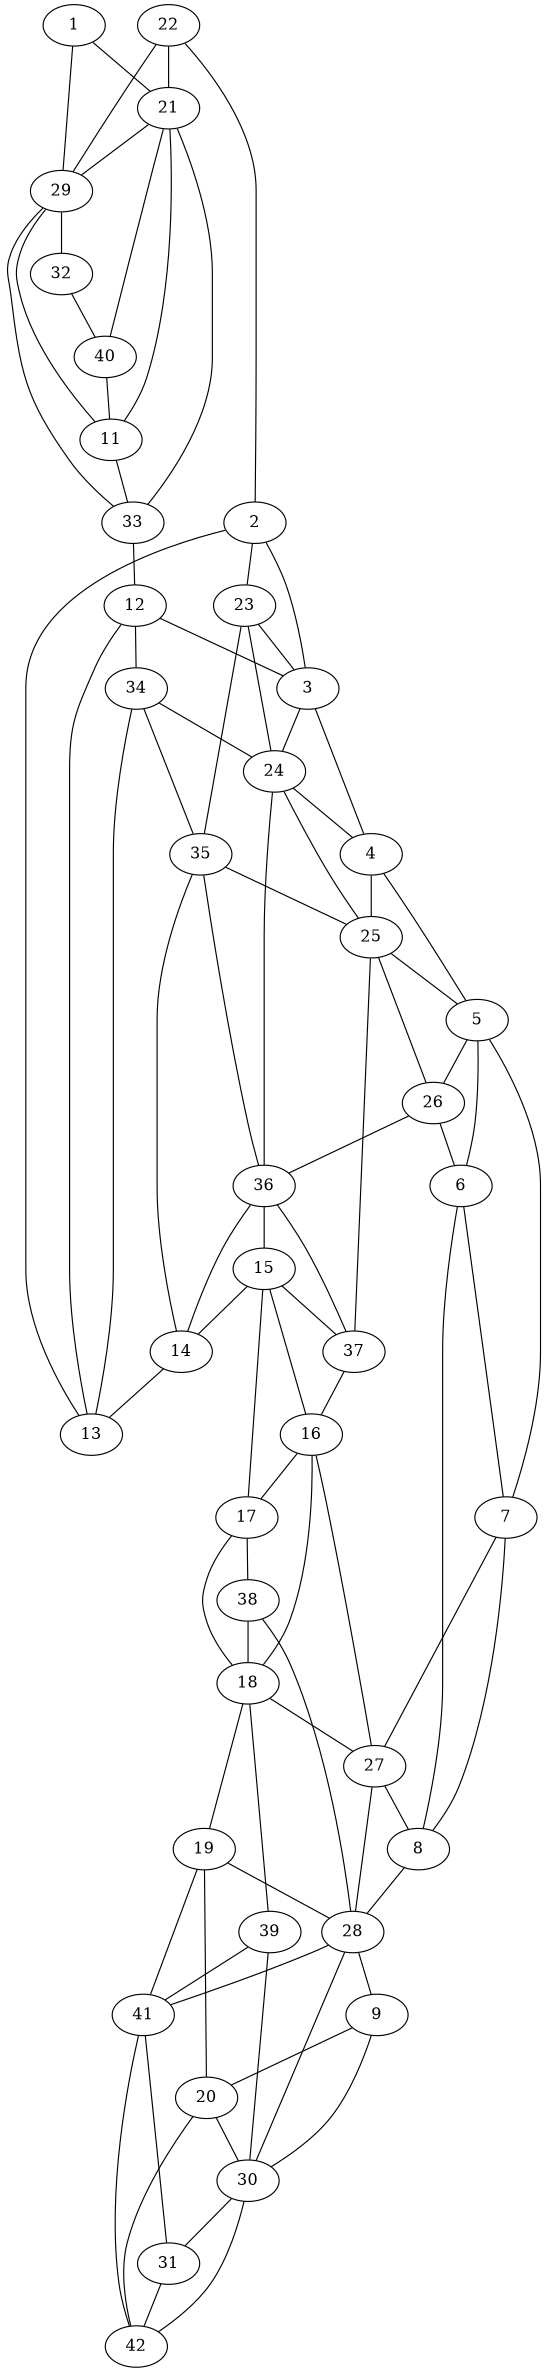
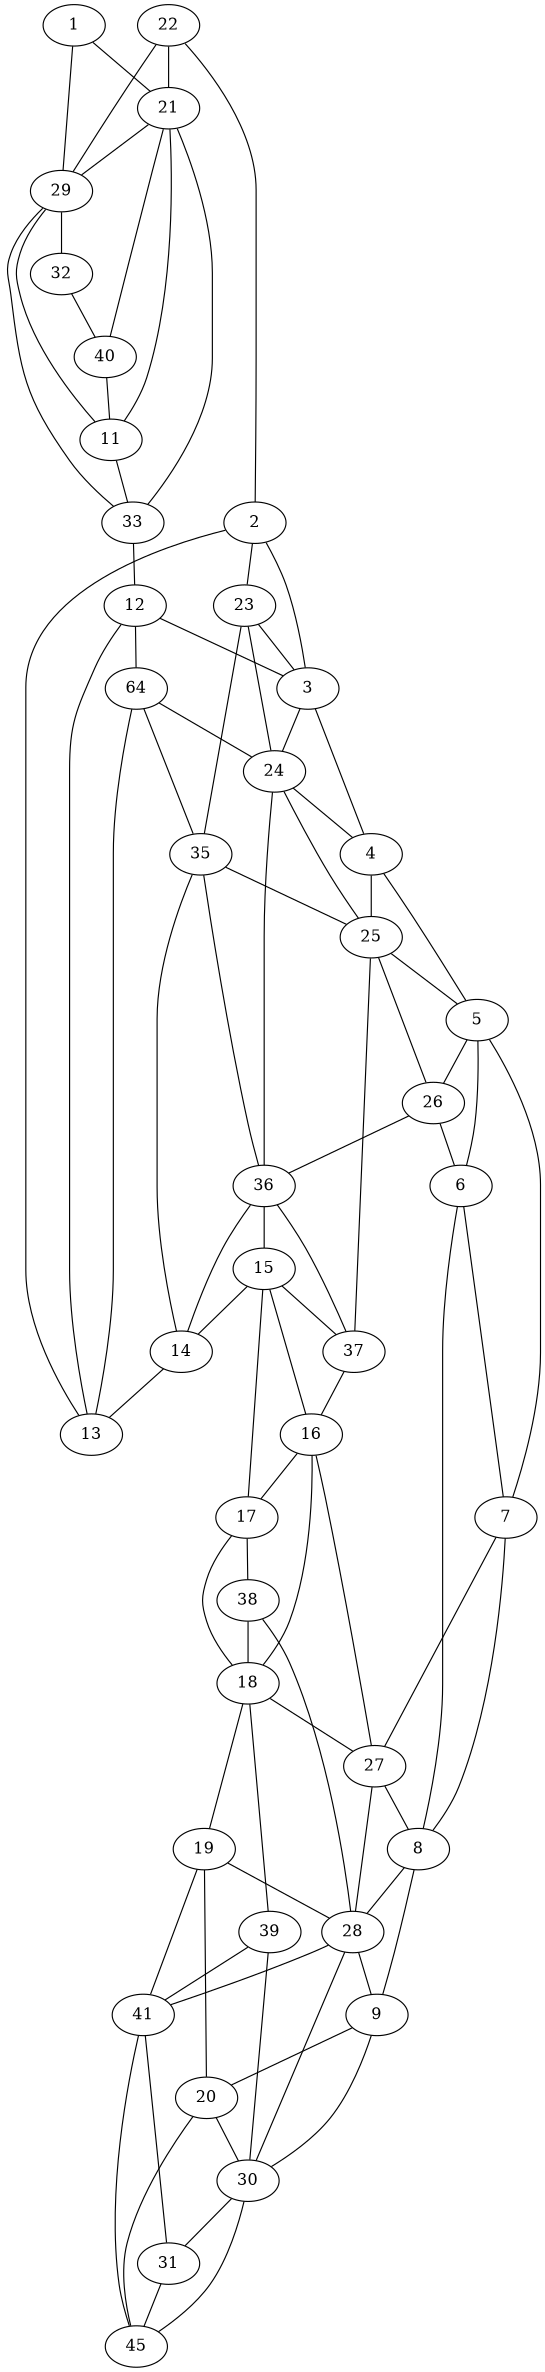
node "34": label "34" -> "64"
edge "8" -- "9": added
node "42": label "42" -> "45"
